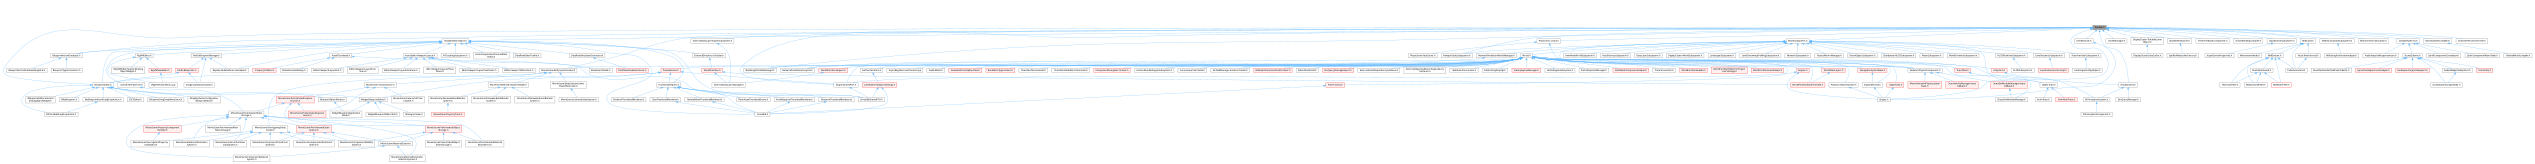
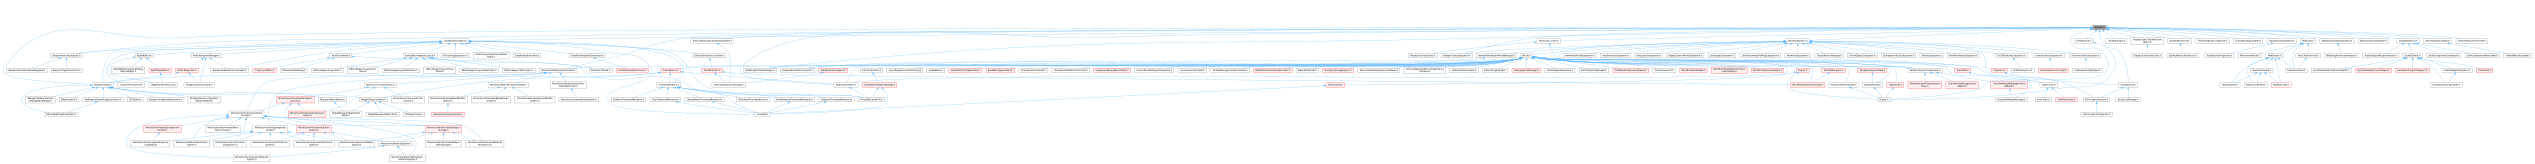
edge "MovieScenePreAnimatedState Storage.h" -> "CookOnTheFlyServer.h": now "MovieScenePreAnimatedState Storage.h" -> "MovieSceneEntitySystemLinker.h"
